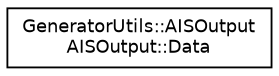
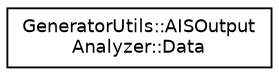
node "GeneratorUtils::AISOutput AISOutput::Data": label "GeneratorUtils::AISOutput AISOutput::Data" -> "GeneratorUtils::AISOutput Analyzer::Data"
